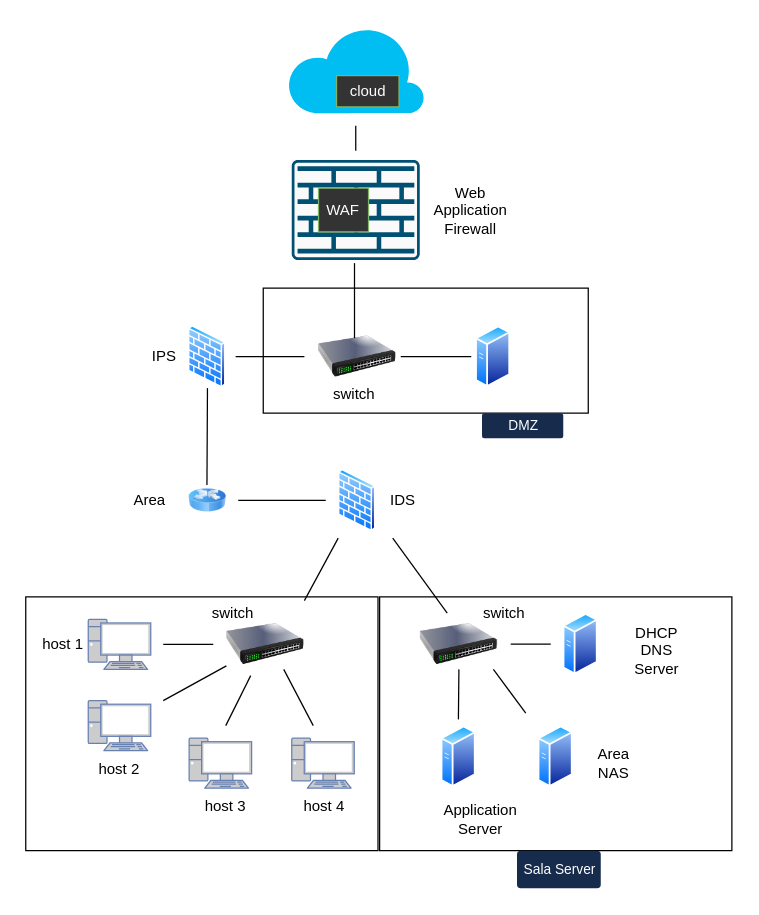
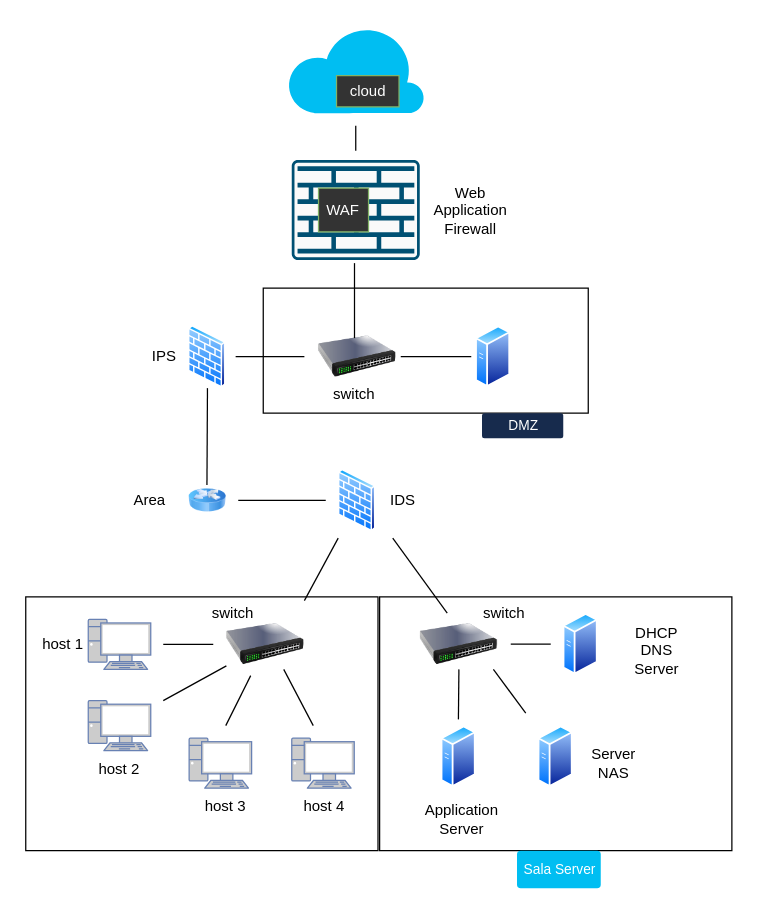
node "Area NAS": label "Area NAS" -> "Server NAS"
node "Application Server": moved (481, 819) -> (462, 819)
node "Sala Server": fillcolor #172b4d -> #00bef2
